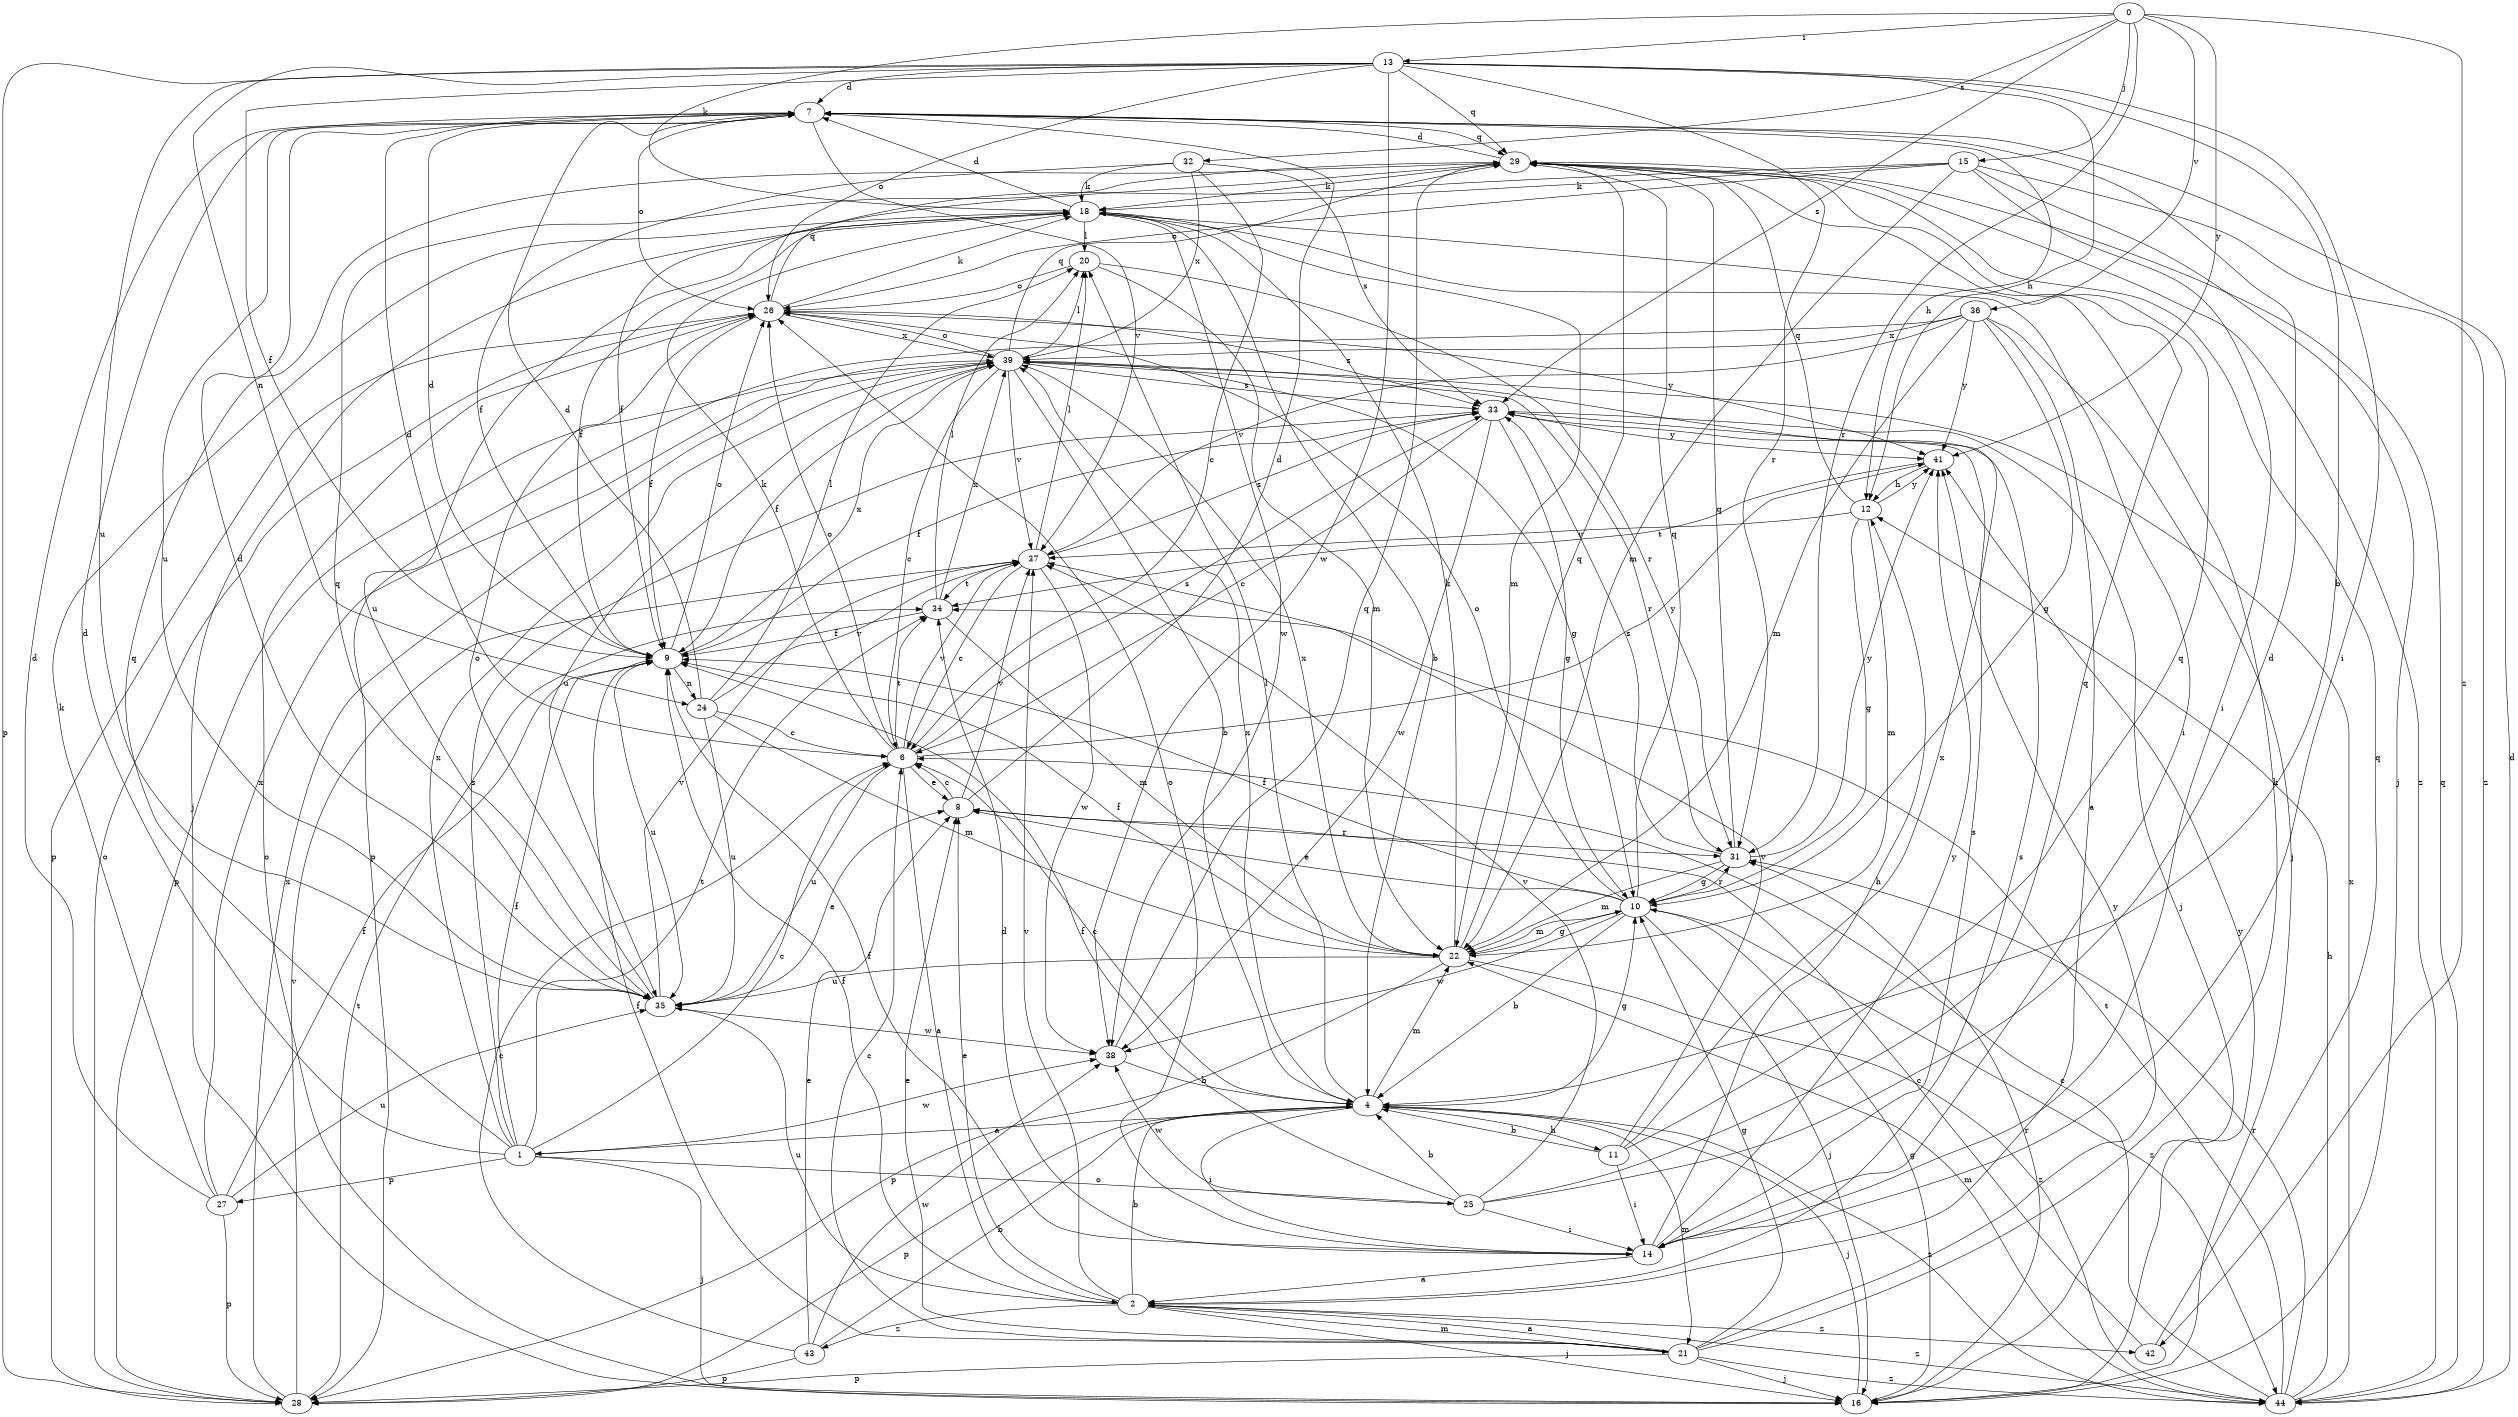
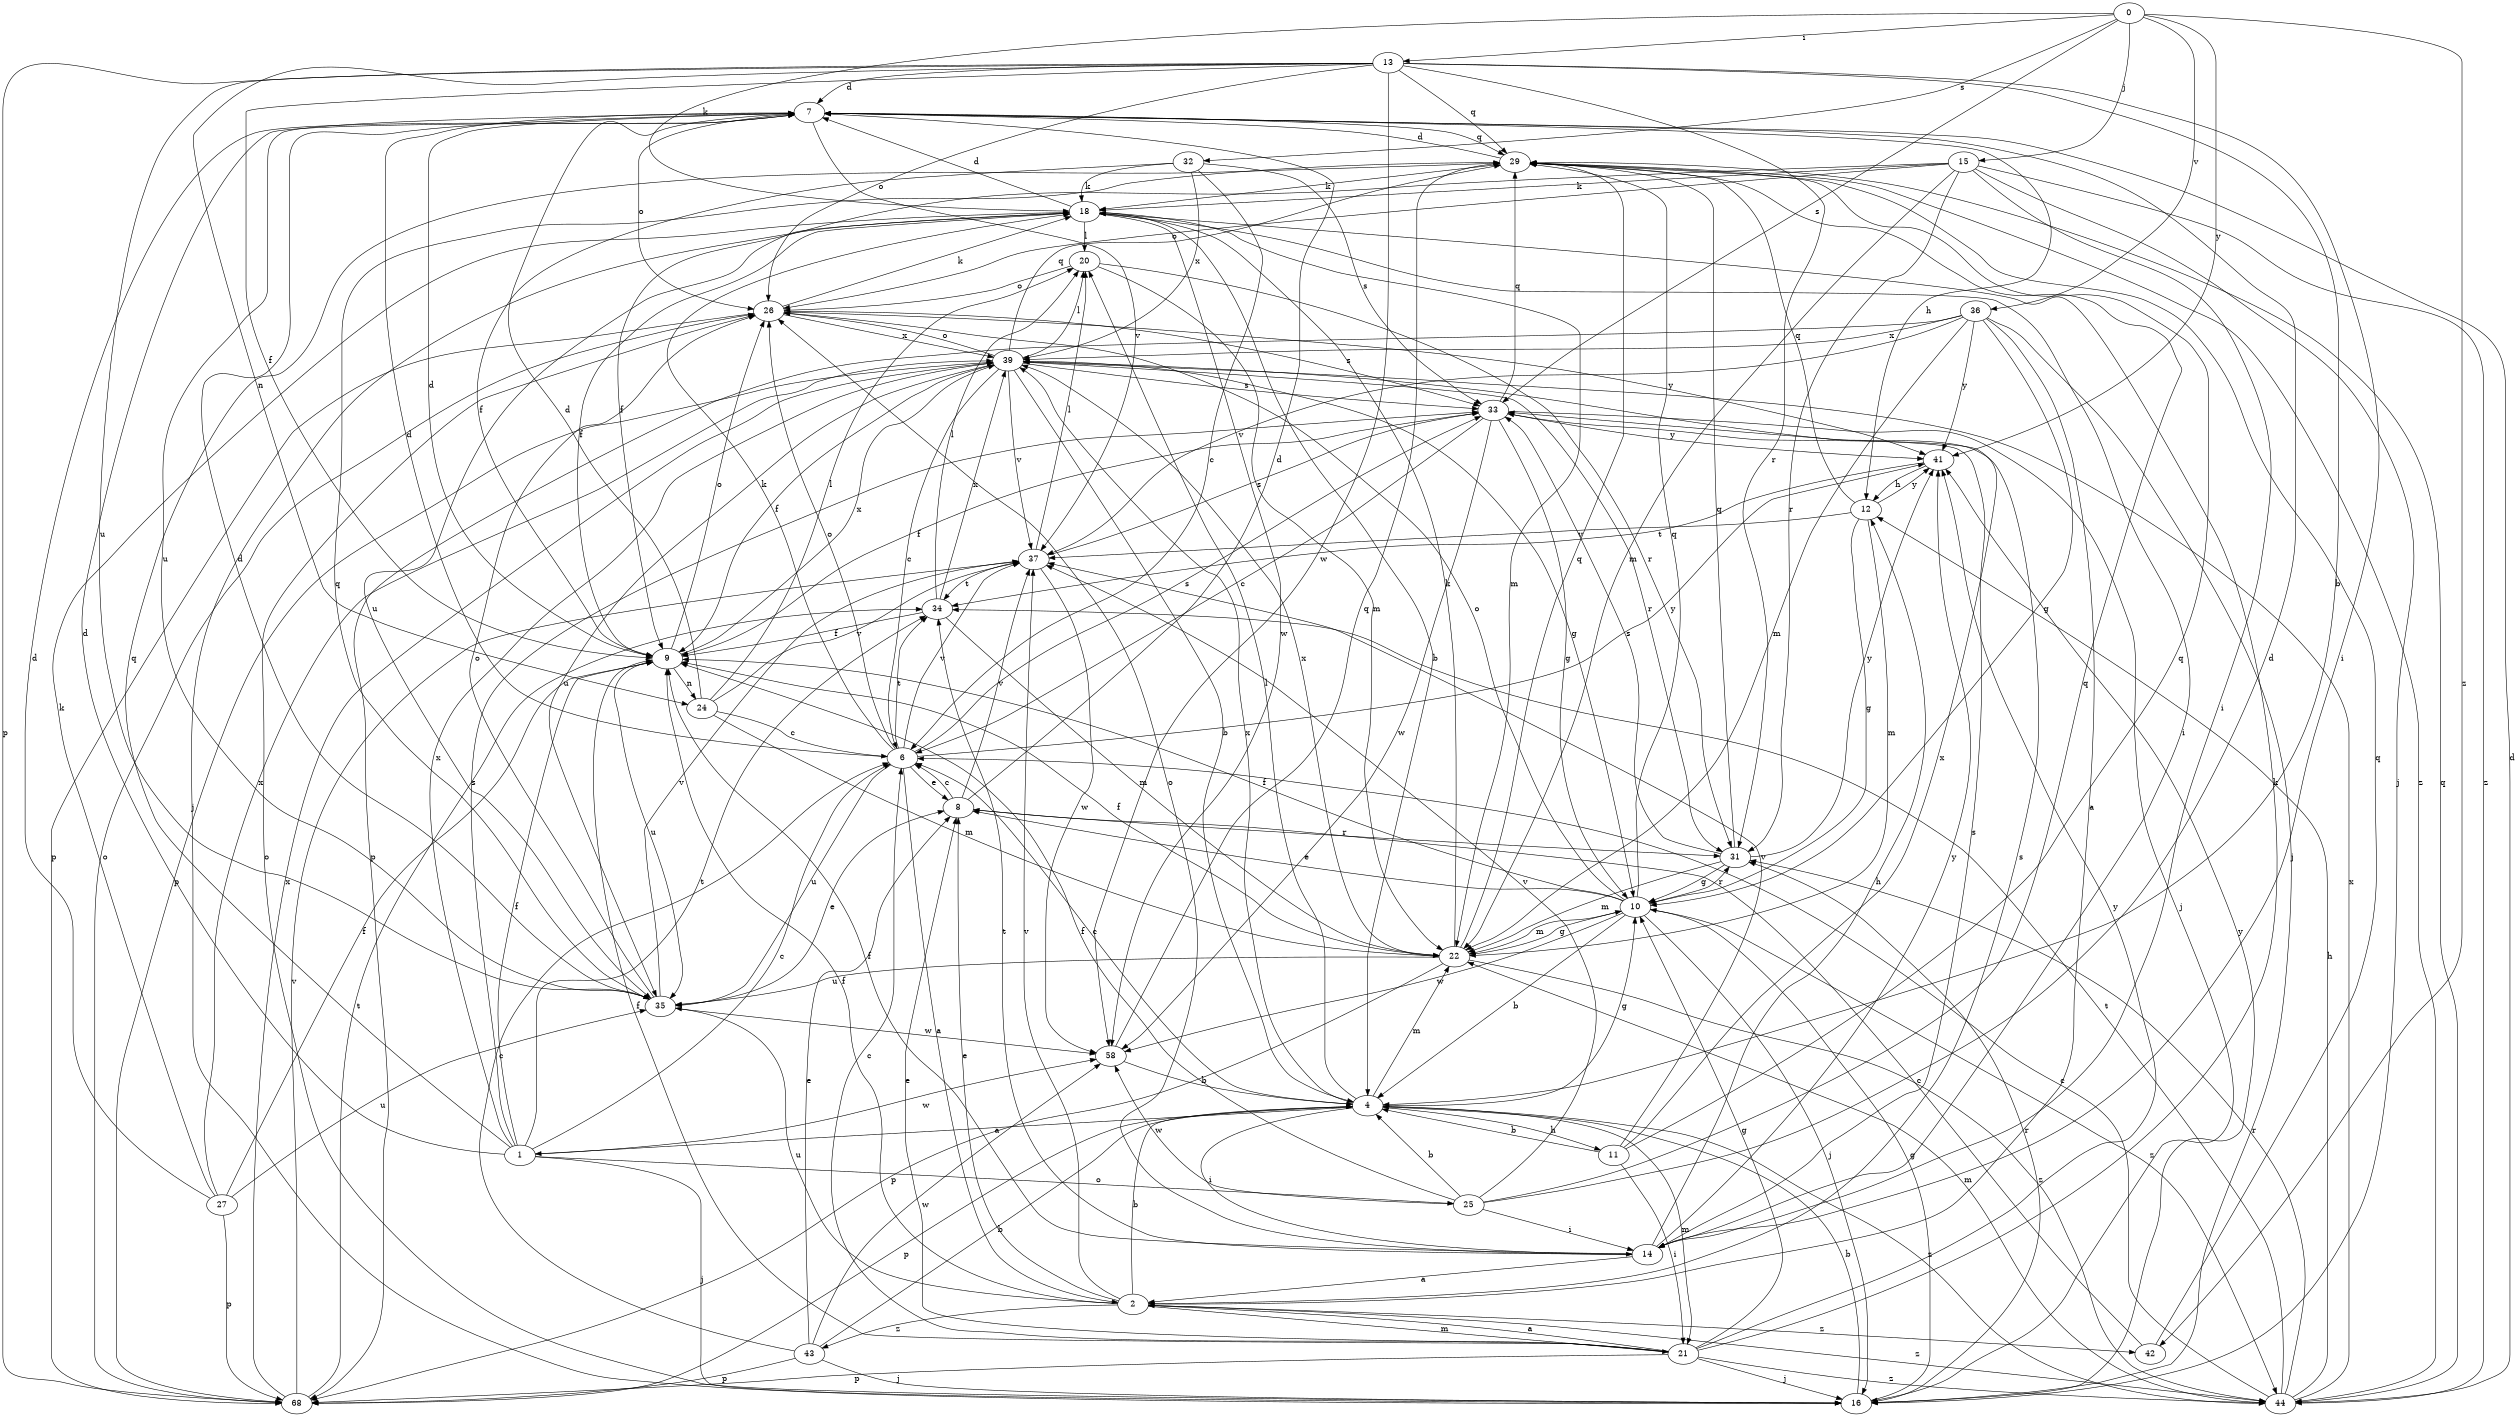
edge "13" -> "12": removed, label "h"
edge "26" -> "29": now "33" -> "29"
edge "0" -> "31": now "15" -> "31"
edge "26" -> "9": removed, label "f"
edge "37" -> "6": removed, label "c"
edge "24" -> "35": removed, label "u"
edge "14" -> "34": label "d" -> "t"
node "38": label "38" -> "58"
edge "1" -> "27": removed, label "p"
edge "11" -> "14": now "11" -> "21"
edge "16" -> "4": label "j" -> "b"
edge "2" -> "16": now "43" -> "16"
node "28": label "28" -> "68"
